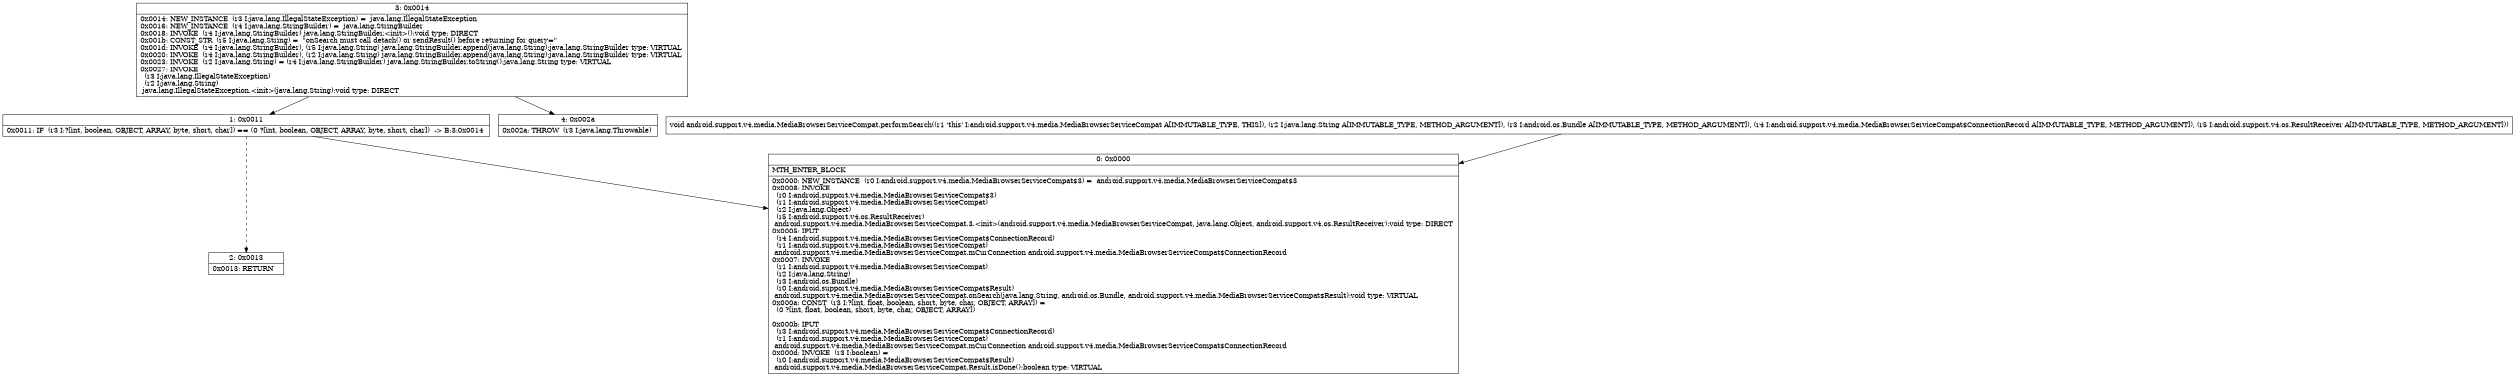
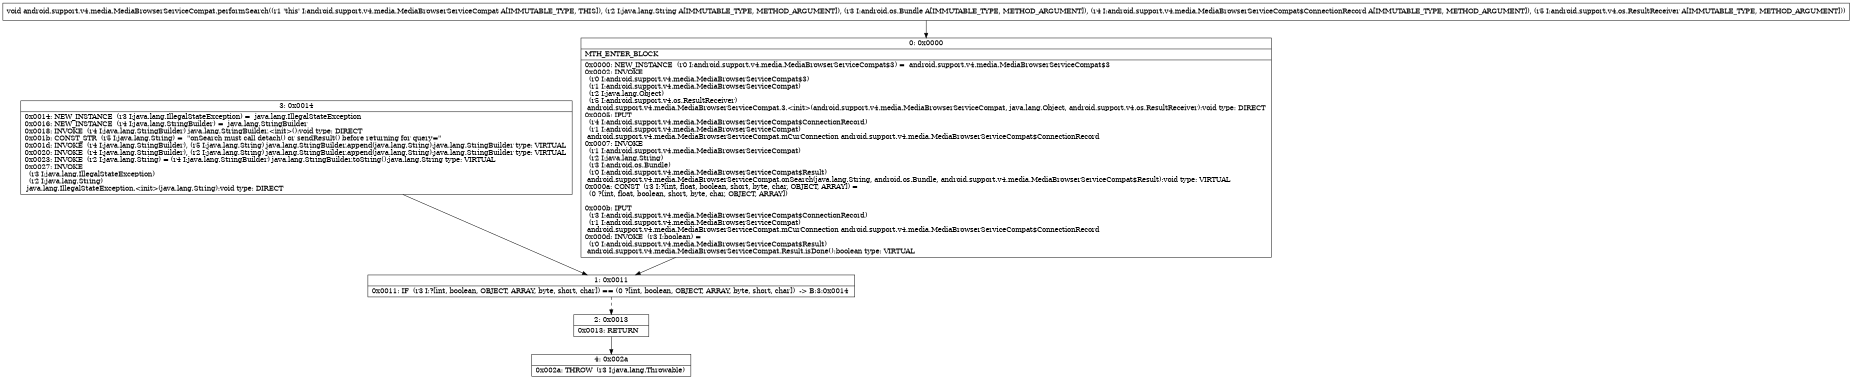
edge "3: 0x0014" -> "4: 0x002a": now "2: 0x0013" -> "4: 0x002a"
edge "1: 0x0011" -> "0: 0x0000": reversed
node "0: 0x0000": text "0x0008: INVOKE" -> "0x0002: INVOKE"
